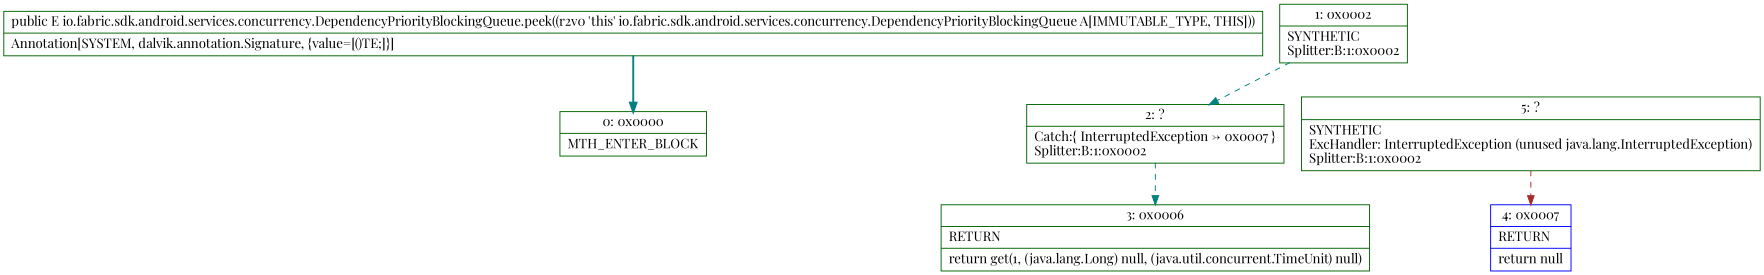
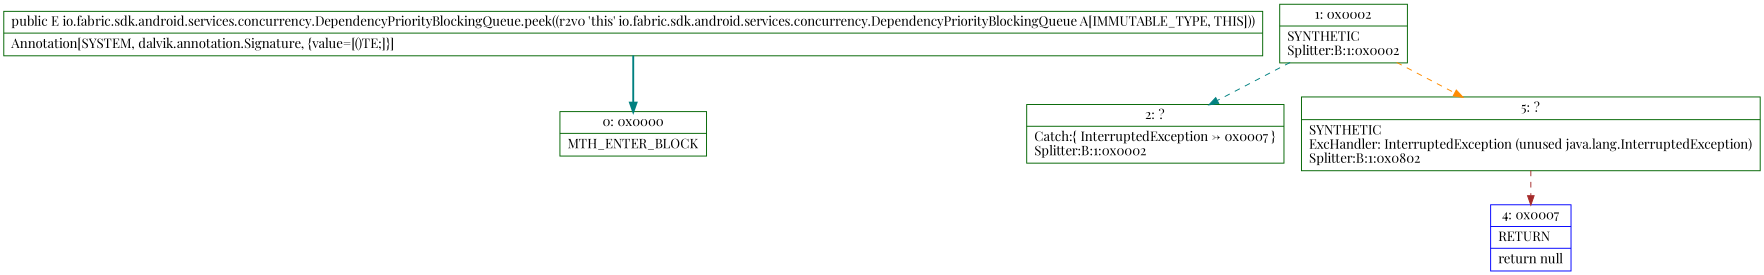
edge "1: 0x0002" -> "5: ?": added
node "5: ?": text "Splitter:B:1:0x0002" -> "Splitter:B:1:0x0802"
node "3: 0x0006": removed
